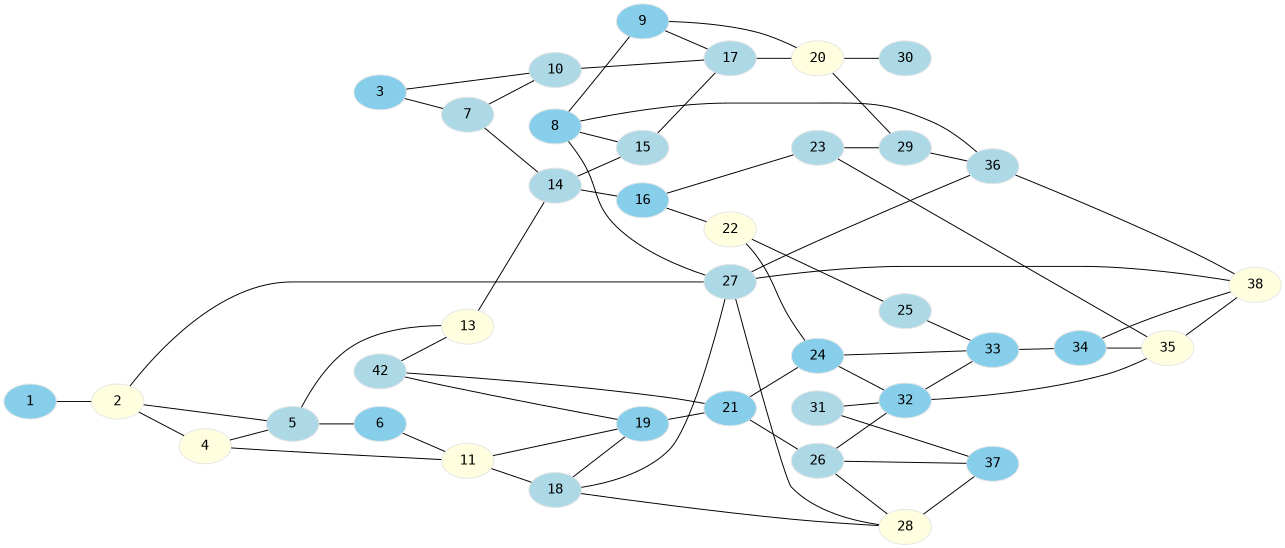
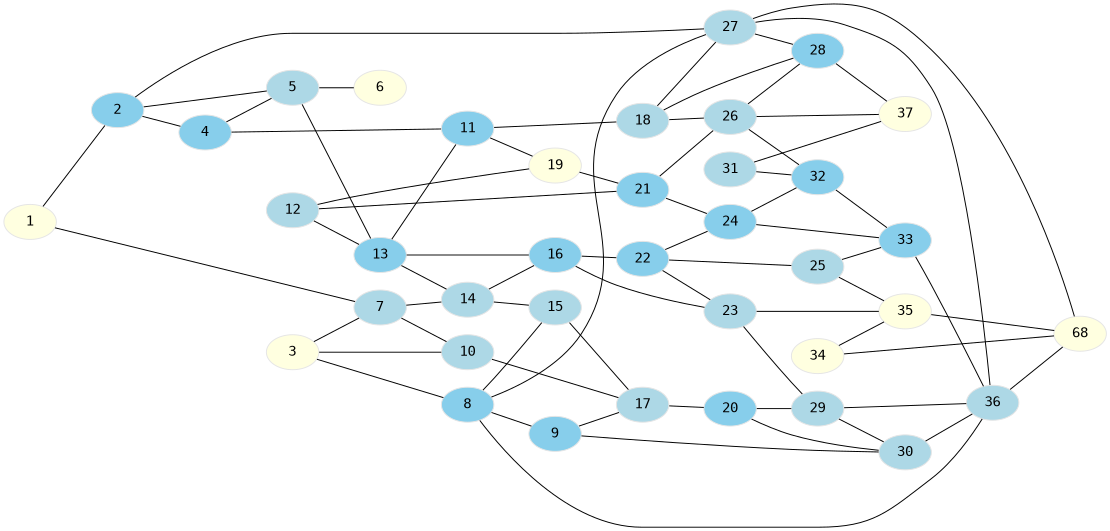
edge "9" -- "20": now "9" -- "30"
node "20": fillcolor lightyellow -> skyblue
node "3": fillcolor skyblue -> lightyellow
node "22": fillcolor lightyellow -> skyblue
edge "13" -- "16": added
edge "1" -- "7": added
edge "22" -- "23": added
node "38": label "38" -> "68"
node "13": fillcolor lightyellow -> skyblue
node "34": fillcolor skyblue -> lightyellow
edge "34" -- "33": now "36" -- "33"
node "42": label "42" -> "12"
edge "3" -- "8": added
edge "35" -- "32": now "35" -- "25"
node "1": fillcolor skyblue -> lightyellow
node "2": fillcolor lightyellow -> skyblue
node "6": fillcolor skyblue -> lightyellow
node "19": fillcolor skyblue -> lightyellow
edge "36" -- "30": added
edge "29" -- "30": added
edge "6" -- "11": now "13" -- "11"
node "4": fillcolor lightyellow -> skyblue
edge "19" -- "18": now "26" -- "18"
node "11": fillcolor lightyellow -> skyblue
node "37": fillcolor skyblue -> lightyellow
node "28": fillcolor lightyellow -> skyblue
